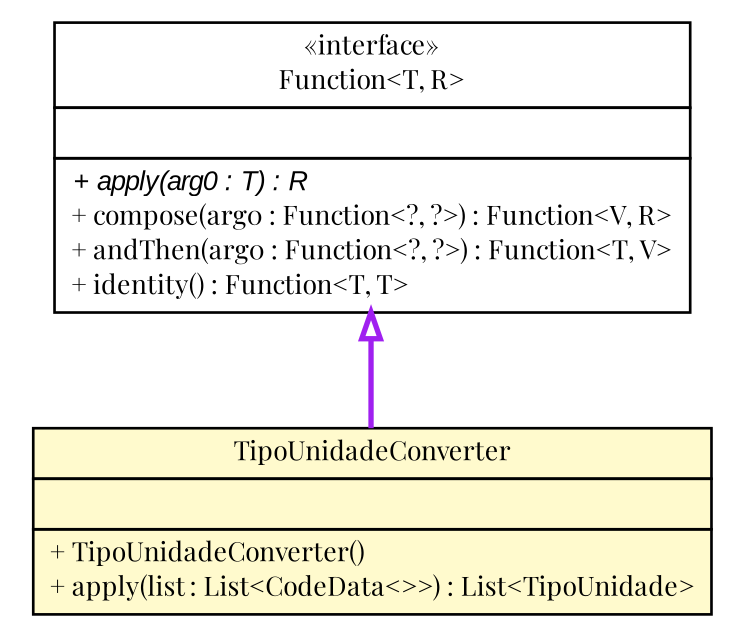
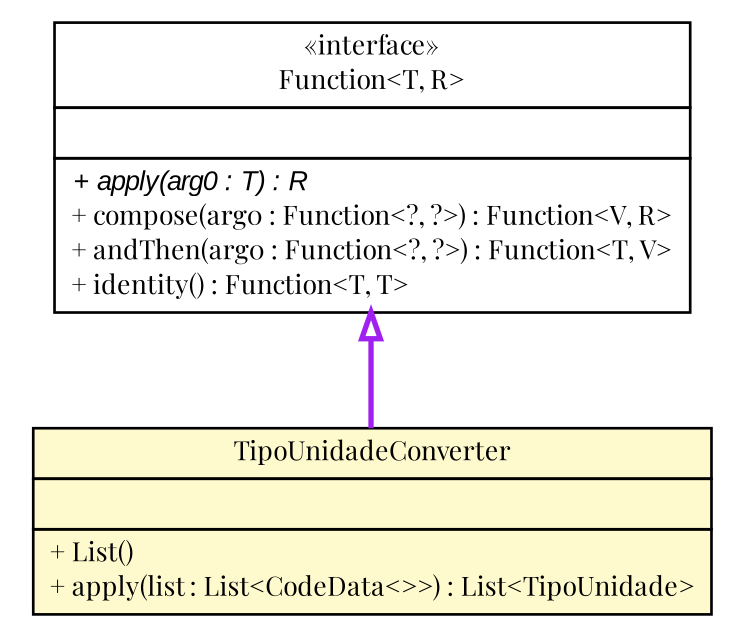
node "TipoUnidadeConverter": text "+ TipoUnidadeConverter()" -> "+ List()"
